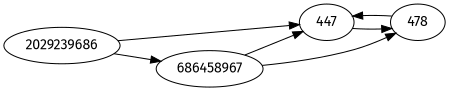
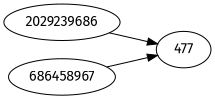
node "447": label "447" -> "477"
node "478": removed
edge "2029239686" -> "686458967": removed
